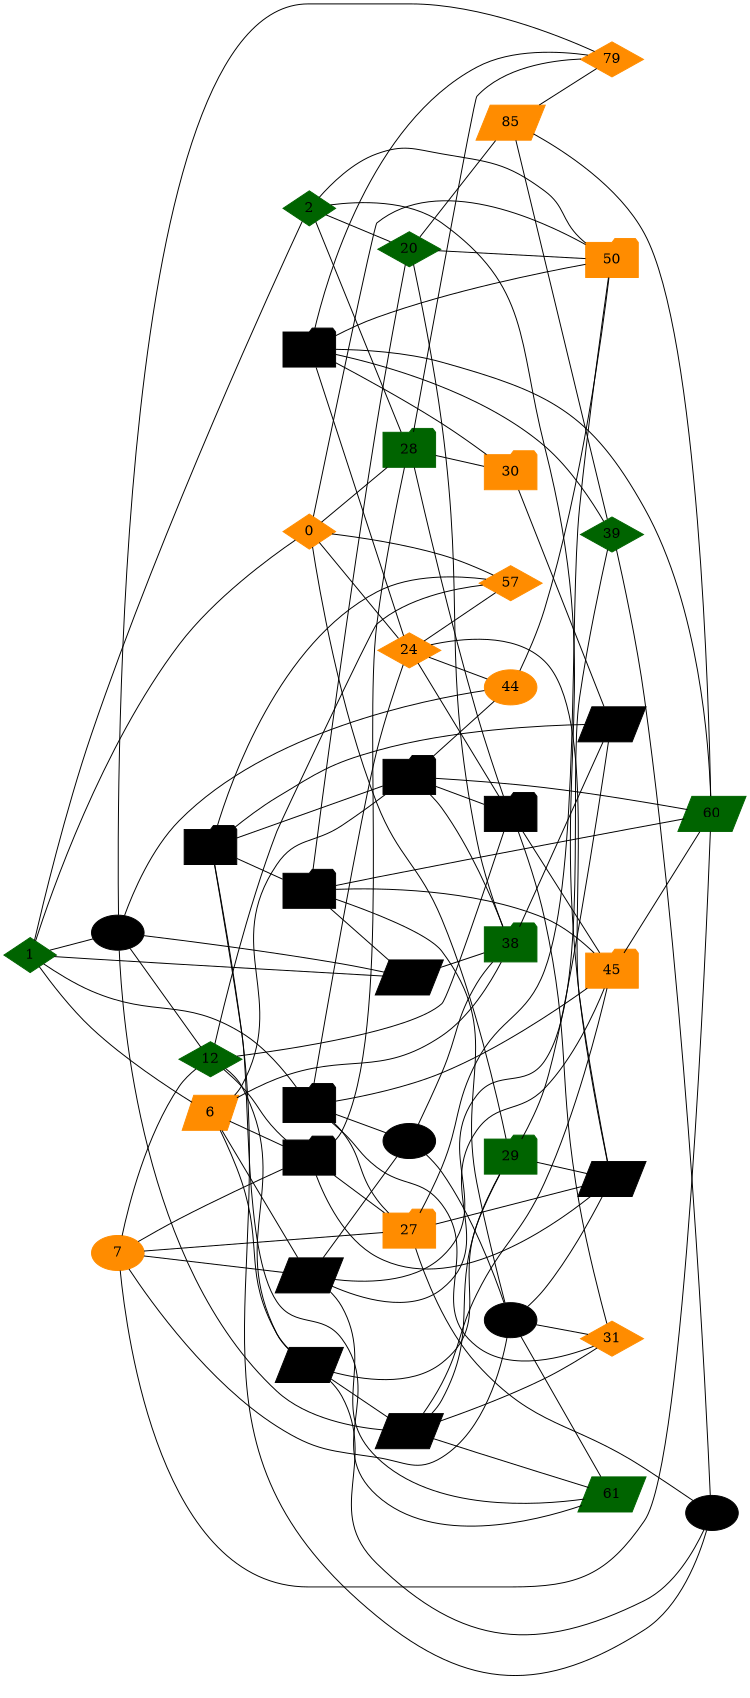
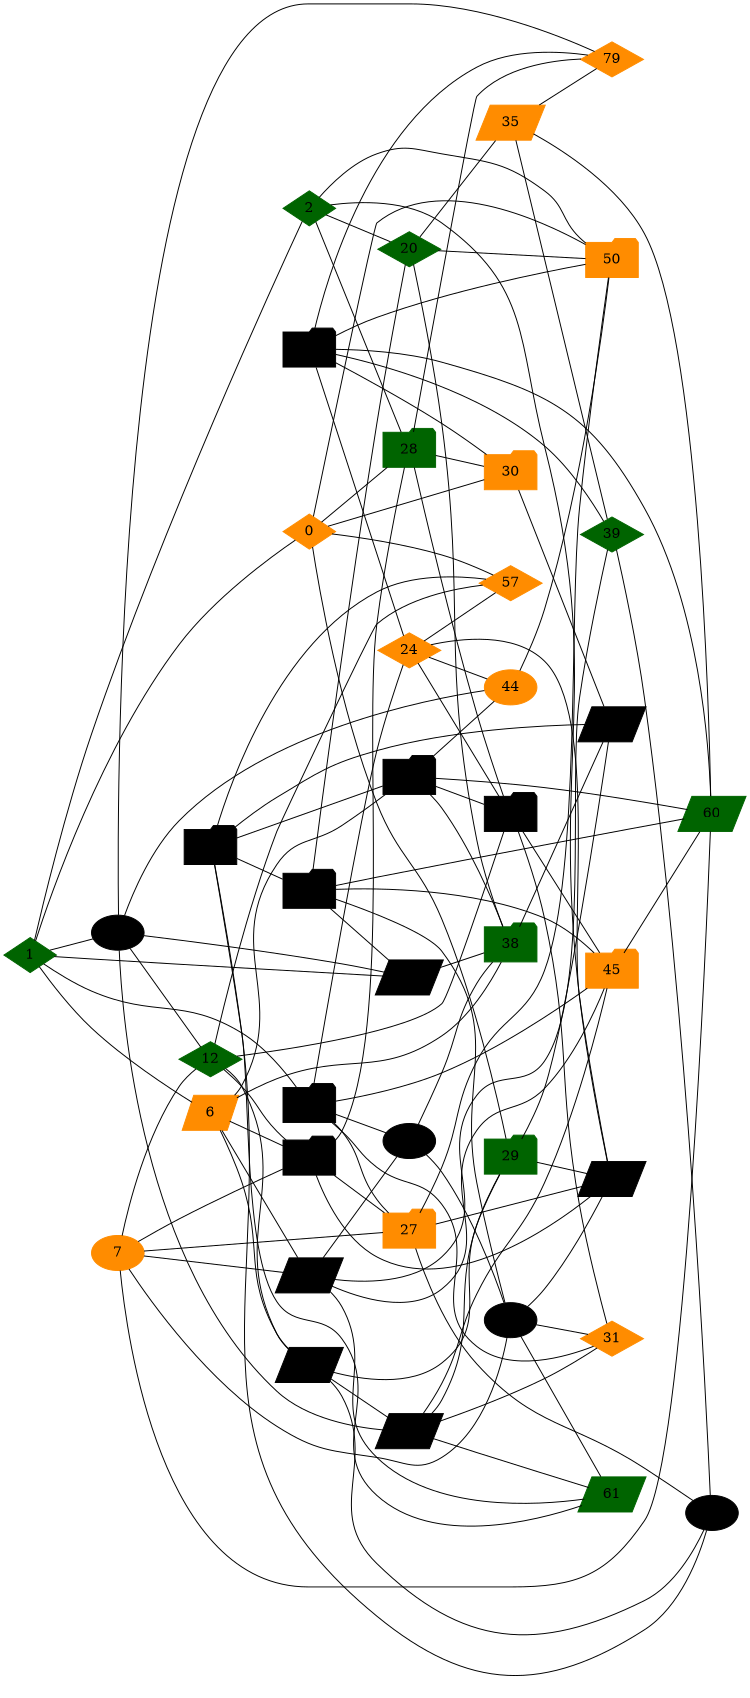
node "85": label "85" -> "35"
edge "0" -- "24": now "0" -- "30"
